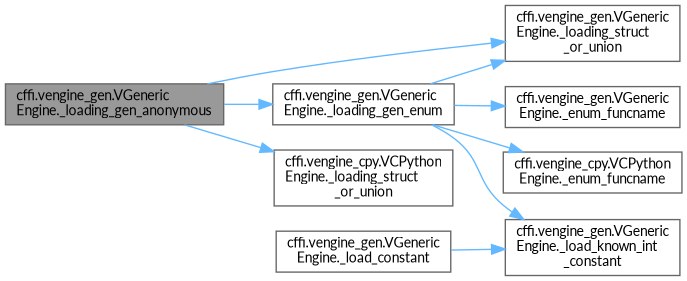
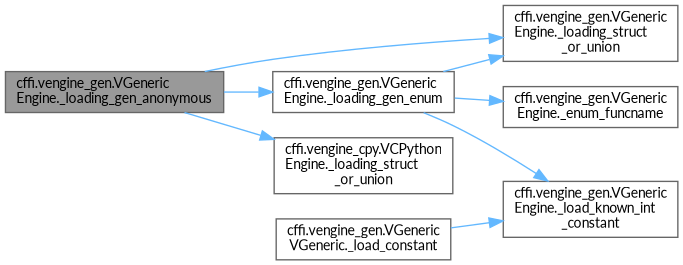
node "cffi.vengine_cpy.VCPython Engine._enum_funcname": removed
node "cffi.vengine_gen.VGeneric Engine._load_constant": label "cffi.vengine_gen.VGeneric Engine._load_constant" -> "cffi.vengine_gen.VGeneric VGeneric._load_constant"
